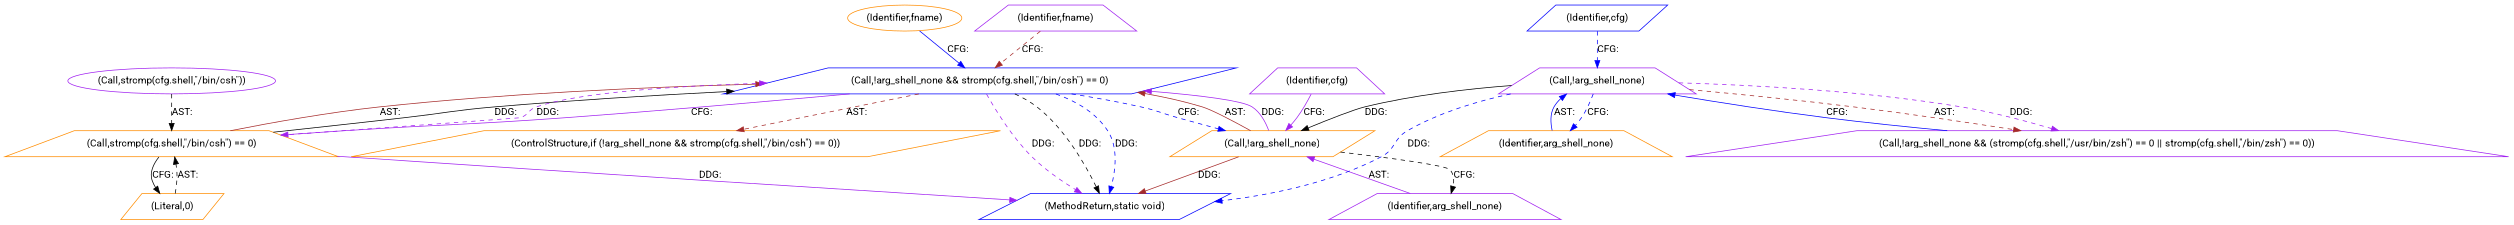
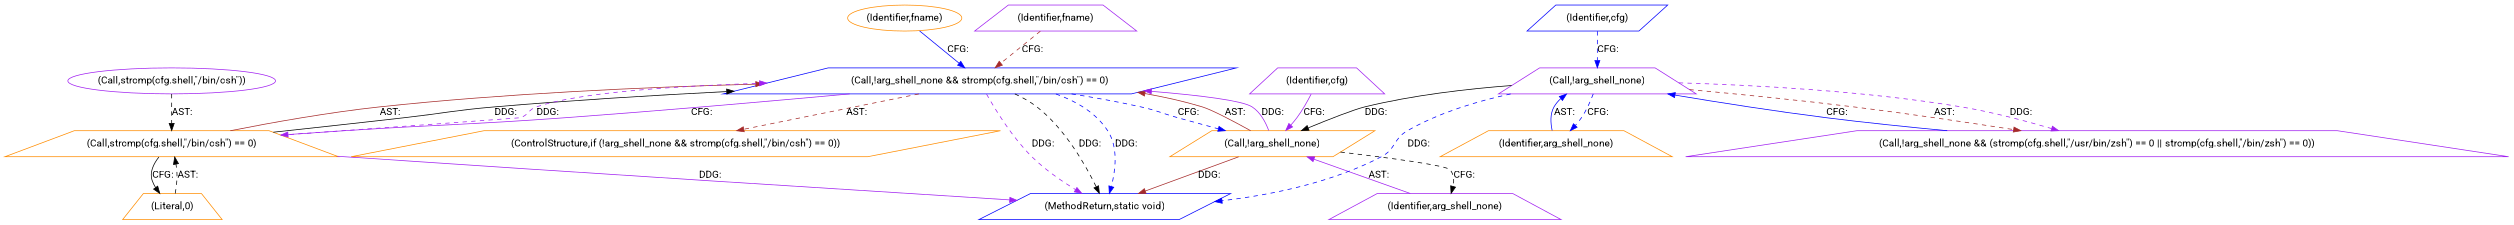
node "(Literal,0)": shape parallelogram -> trapezium
